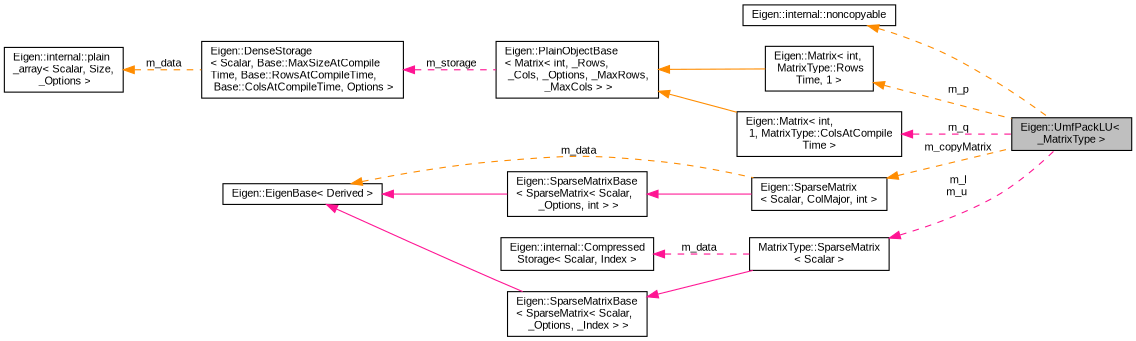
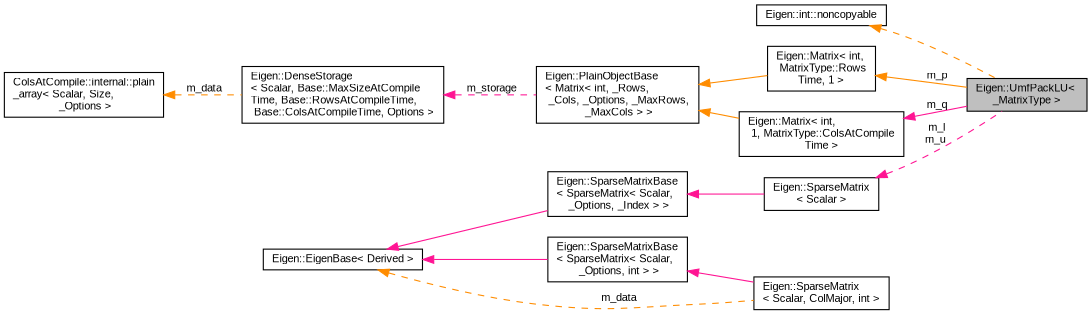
node "Eigen::internal::noncopyable": label "Eigen::internal::noncopyable" -> "Eigen::int::noncopyable"
node "Eigen::internal::plain _array< Scalar, Size, _Options >": label "Eigen::internal::plain _array< Scalar, Size, _Options >" -> "ColsAtCompile::internal::plain _array< Scalar, Size, _Options >"
edge "Eigen::UmfPackLU< _MatrixType >" -> "Eigen::Matrix< int, MatrixType::Rows Time, 1 >": style dashed -> solid
edge "Eigen::UmfPackLU< _MatrixType >" -> "Eigen::Matrix< int, 1, MatrixType::ColsAtCompile Time >": style dashed -> solid
edge "Eigen::UmfPackLU< _MatrixType >" -> "Eigen::SparseMatrix < Scalar, ColMajor, int >": removed, label "m_copyMatrix"
node "Eigen::internal::Compressed Storage< Scalar, Index >": removed
node "MatrixType::SparseMatrix < Scalar >": label "MatrixType::SparseMatrix < Scalar >" -> "Eigen::SparseMatrix < Scalar >"
